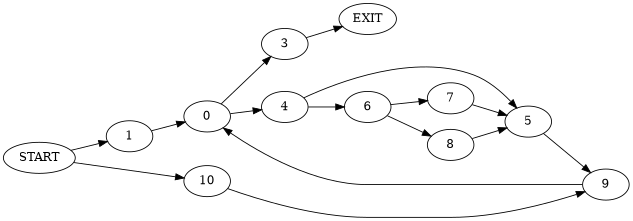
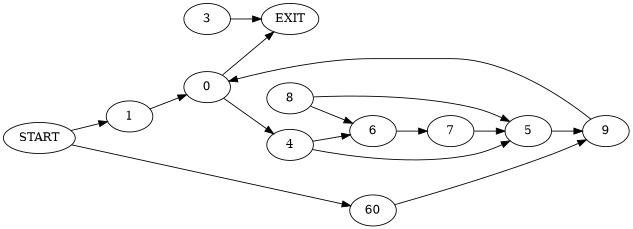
edge "0" -> "3": now "0" -> "EXIT"
edge "6" -> "8": reversed
node "10": label "10" -> "60"
